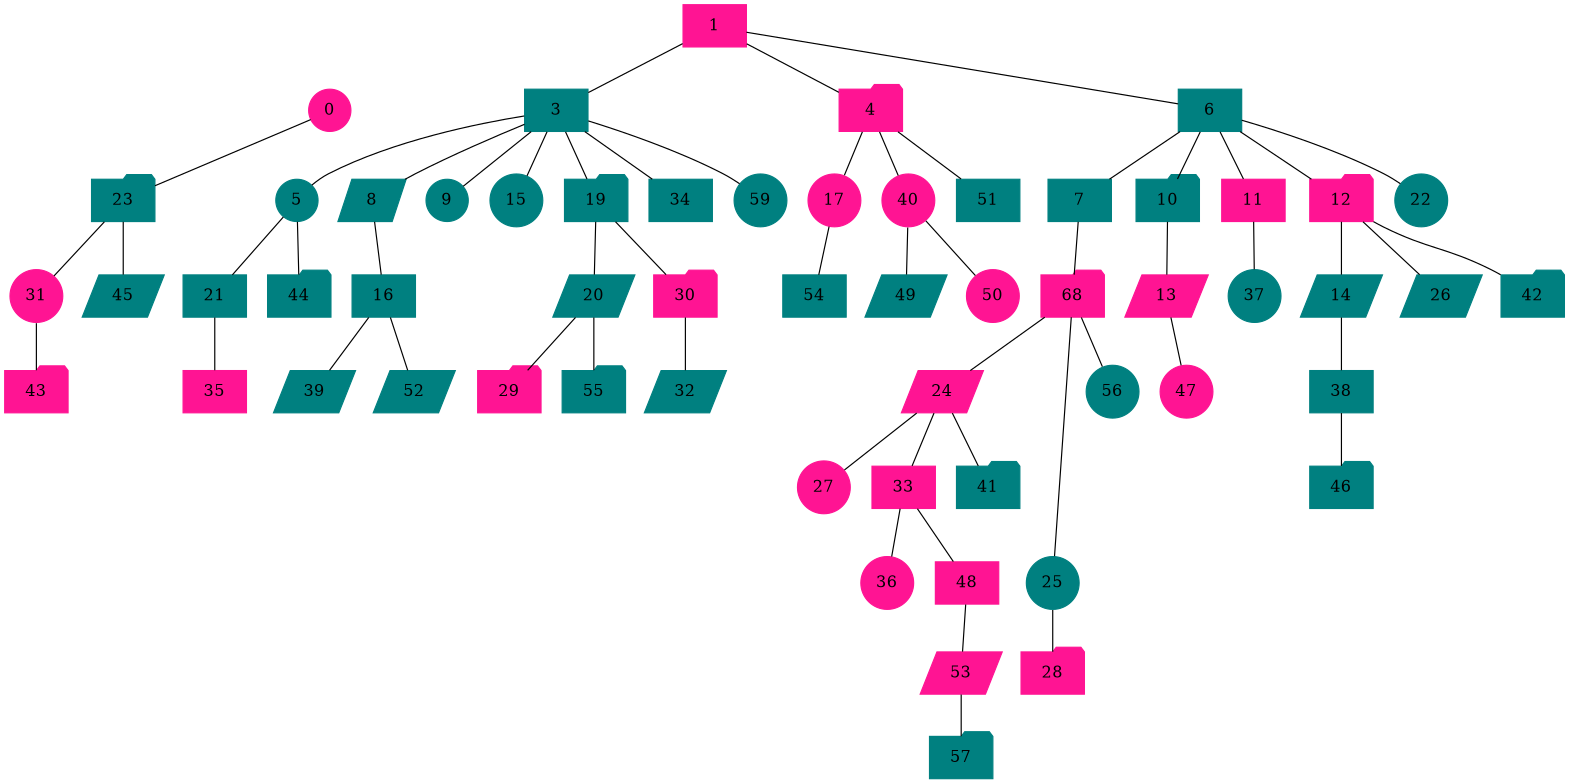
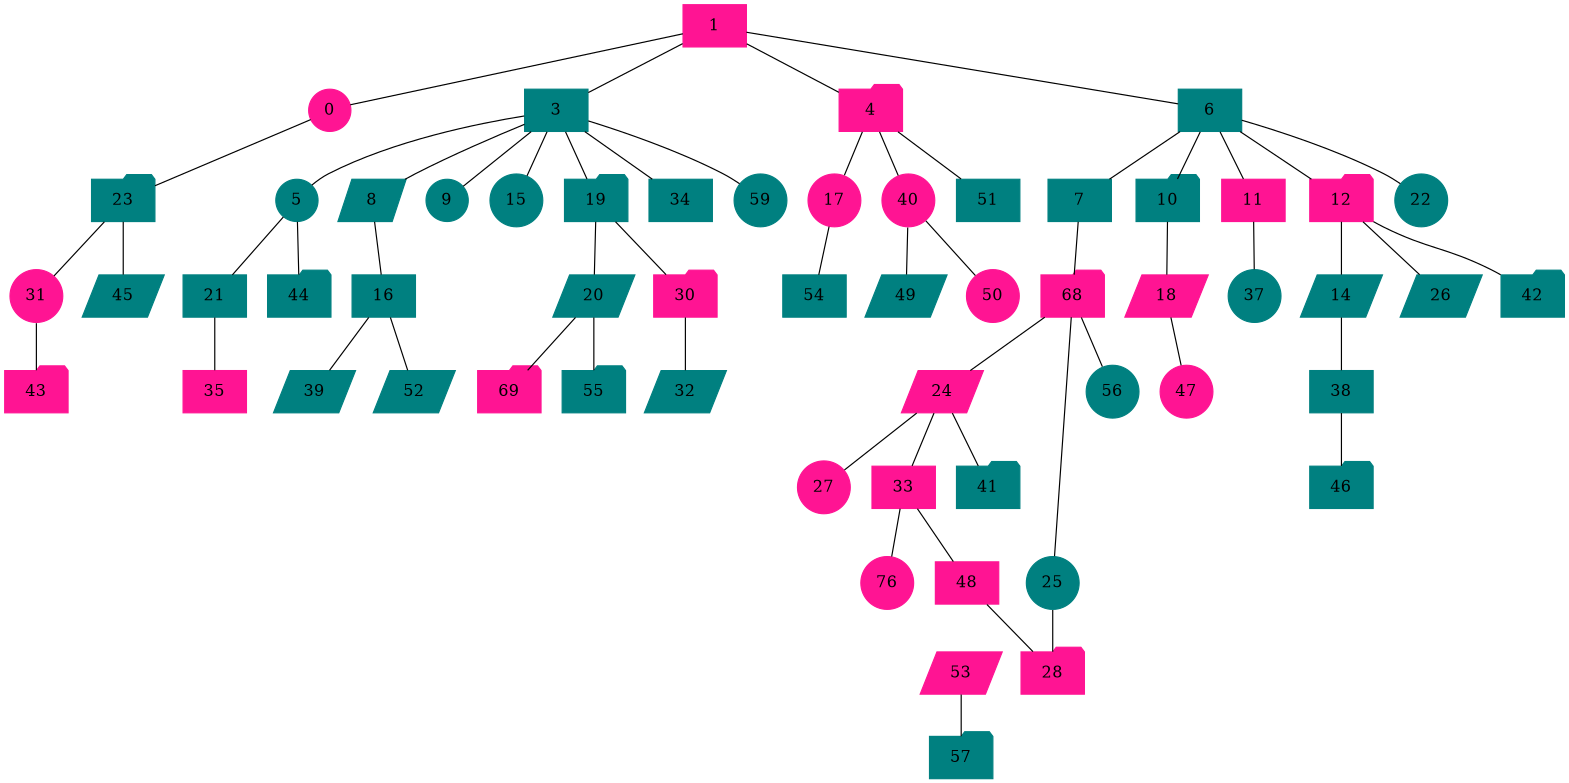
edge "1" -- "0": added
node "13": label "13" -> "18"
node "29": label "29" -> "69"
node "36": label "36" -> "76"
edge "48" -- "53": now "48" -- "28"
